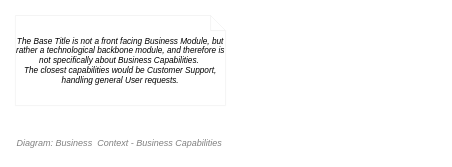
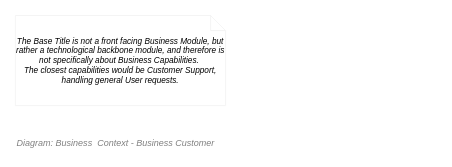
node "Diagram: Business Context - Business Capabilities": label "Diagram: Business Context - Business Capabilities" -> "Diagram: Business Context - Business Customer"
